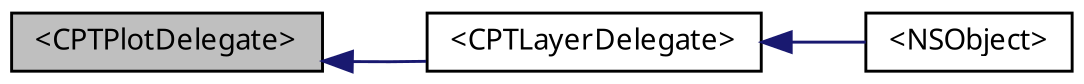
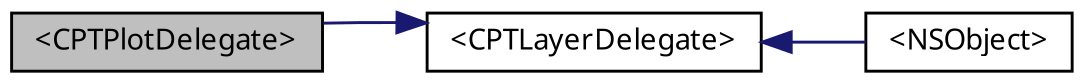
edge "<CPTLayerDelegate>" -> "<CPTPlotDelegate>": reversed
